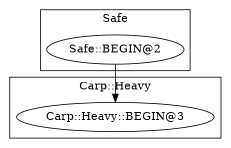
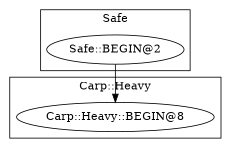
node "Carp::Heavy::BEGIN@3": label "Carp::Heavy::BEGIN@3" -> "Carp::Heavy::BEGIN@8"
